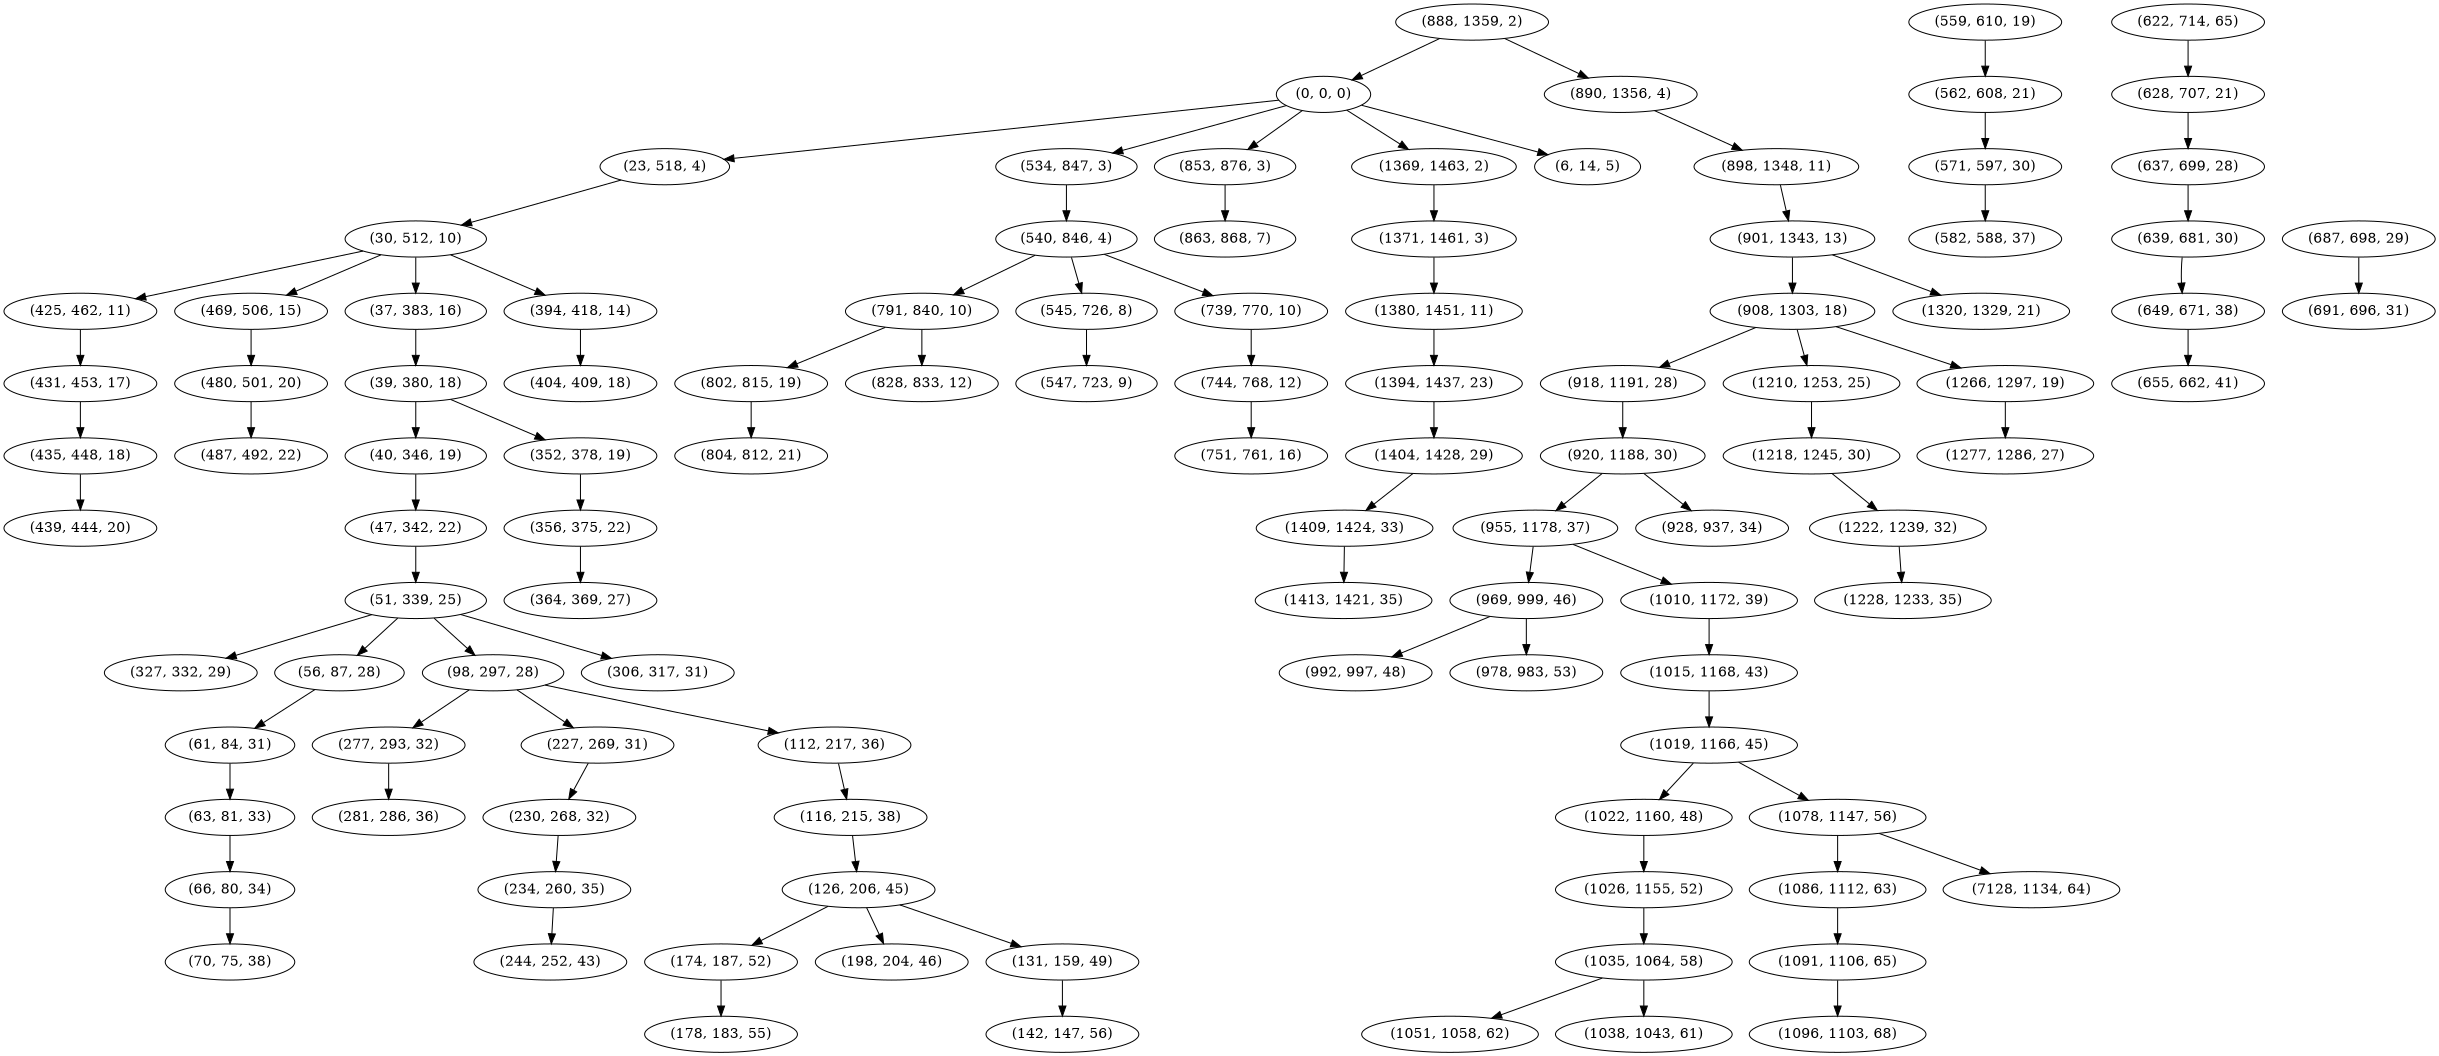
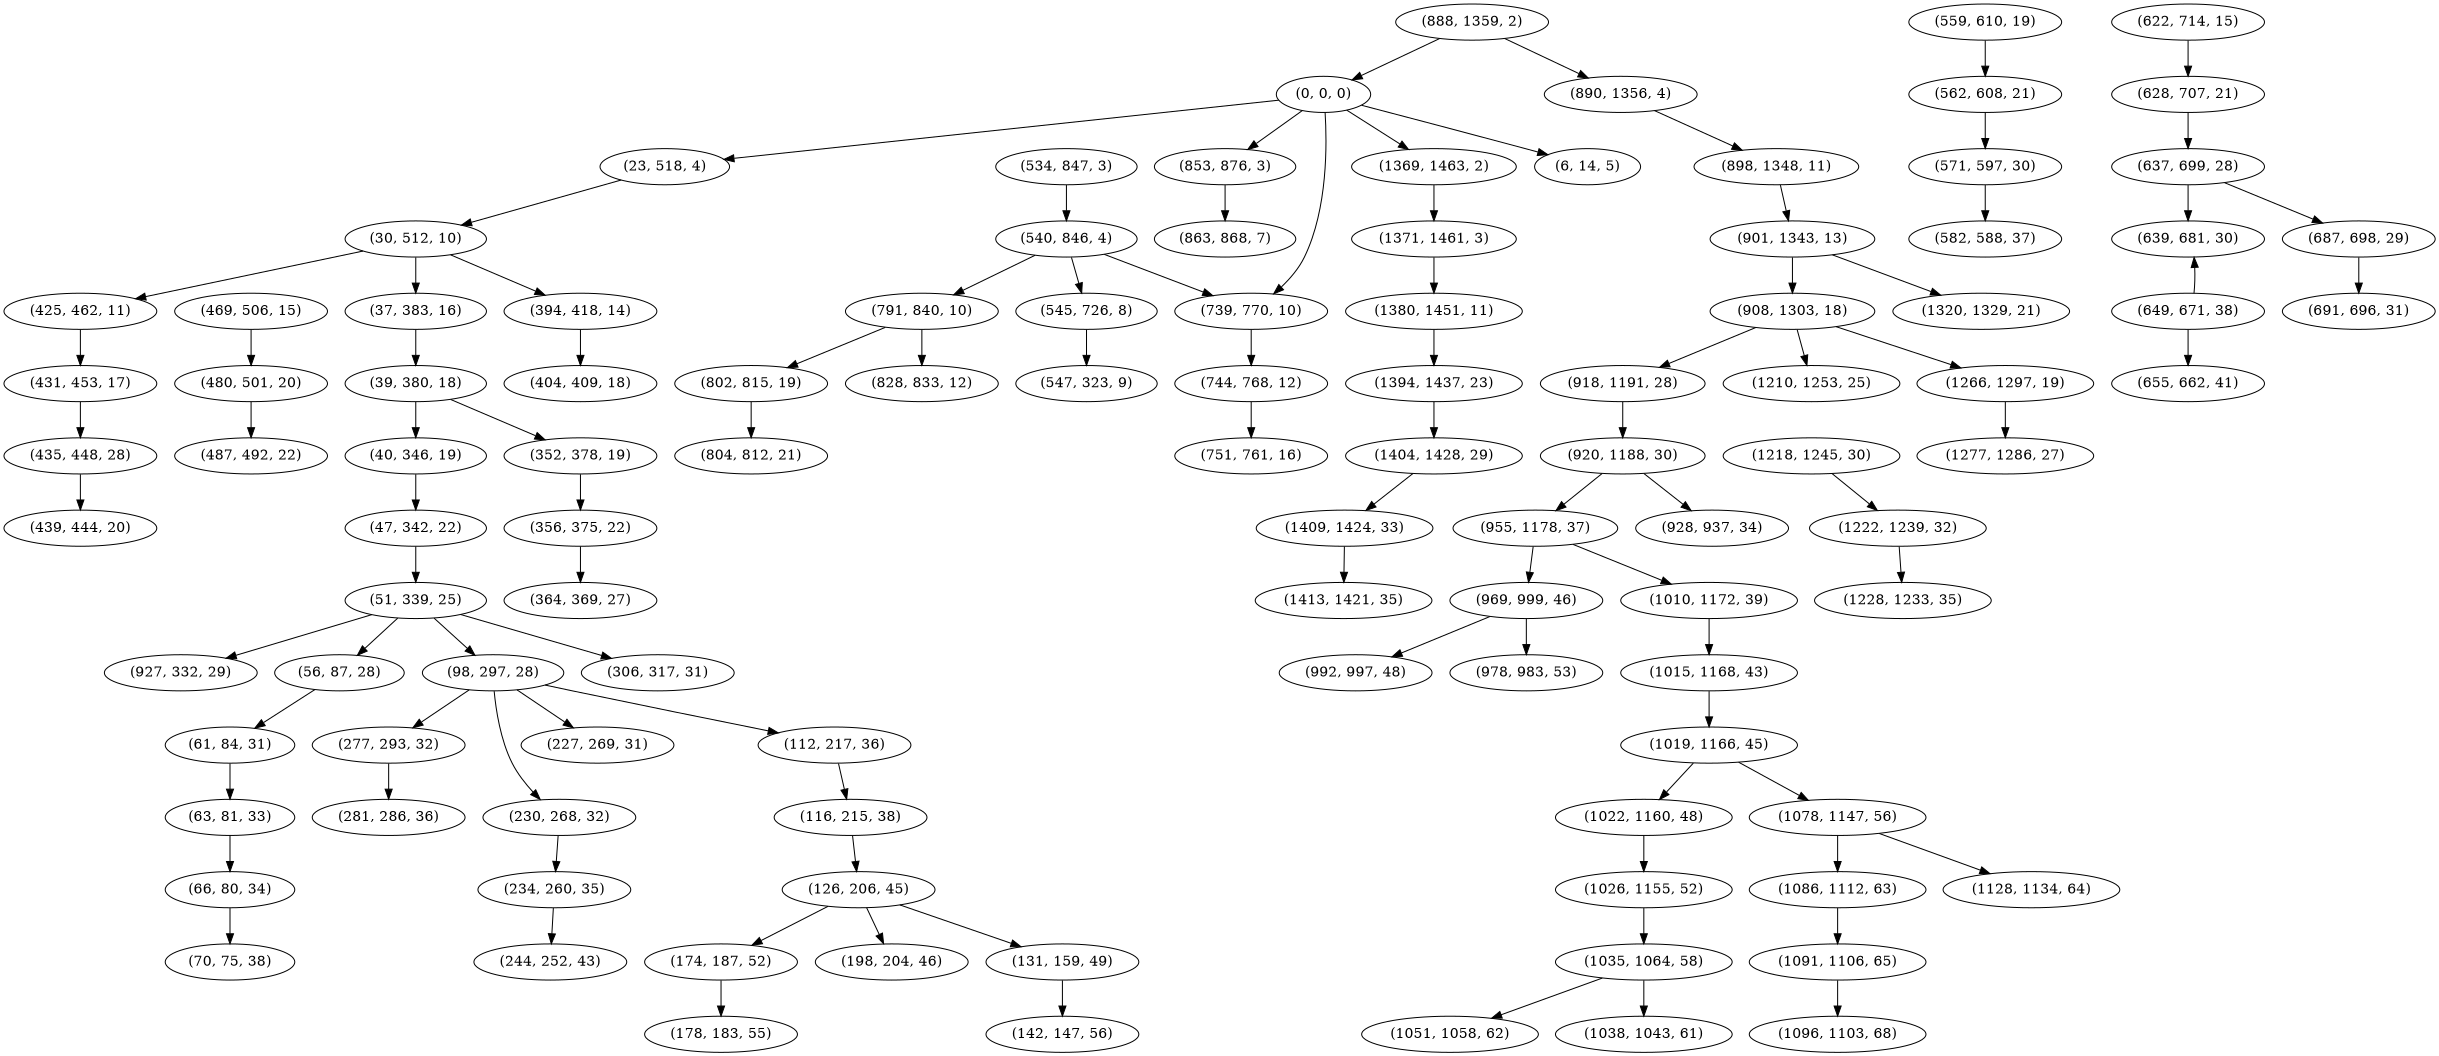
node "(622, 714, 65)": label "(622, 714, 65)" -> "(622, 714, 15)"
edge "(0, 0, 0)" -> "(534, 847, 3)": now "(0, 0, 0)" -> "(739, 770, 10)"
edge "(637, 699, 28)" -> "(687, 698, 29)": added
edge "(639, 681, 30)" -> "(649, 671, 38)": reversed
edge "(30, 512, 10)" -> "(469, 506, 15)": removed
node "(547, 723, 9)": label "(547, 723, 9)" -> "(547, 323, 9)"
edge "(1210, 1253, 25)" -> "(1218, 1245, 30)": removed
node "(435, 448, 18)": label "(435, 448, 18)" -> "(435, 448, 28)"
node "(327, 332, 29)": label "(327, 332, 29)" -> "(927, 332, 29)"
edge "(227, 269, 31)" -> "(230, 268, 32)": now "(98, 297, 28)" -> "(230, 268, 32)"
node "(7128, 1134, 64)": label "(7128, 1134, 64)" -> "(1128, 1134, 64)"
